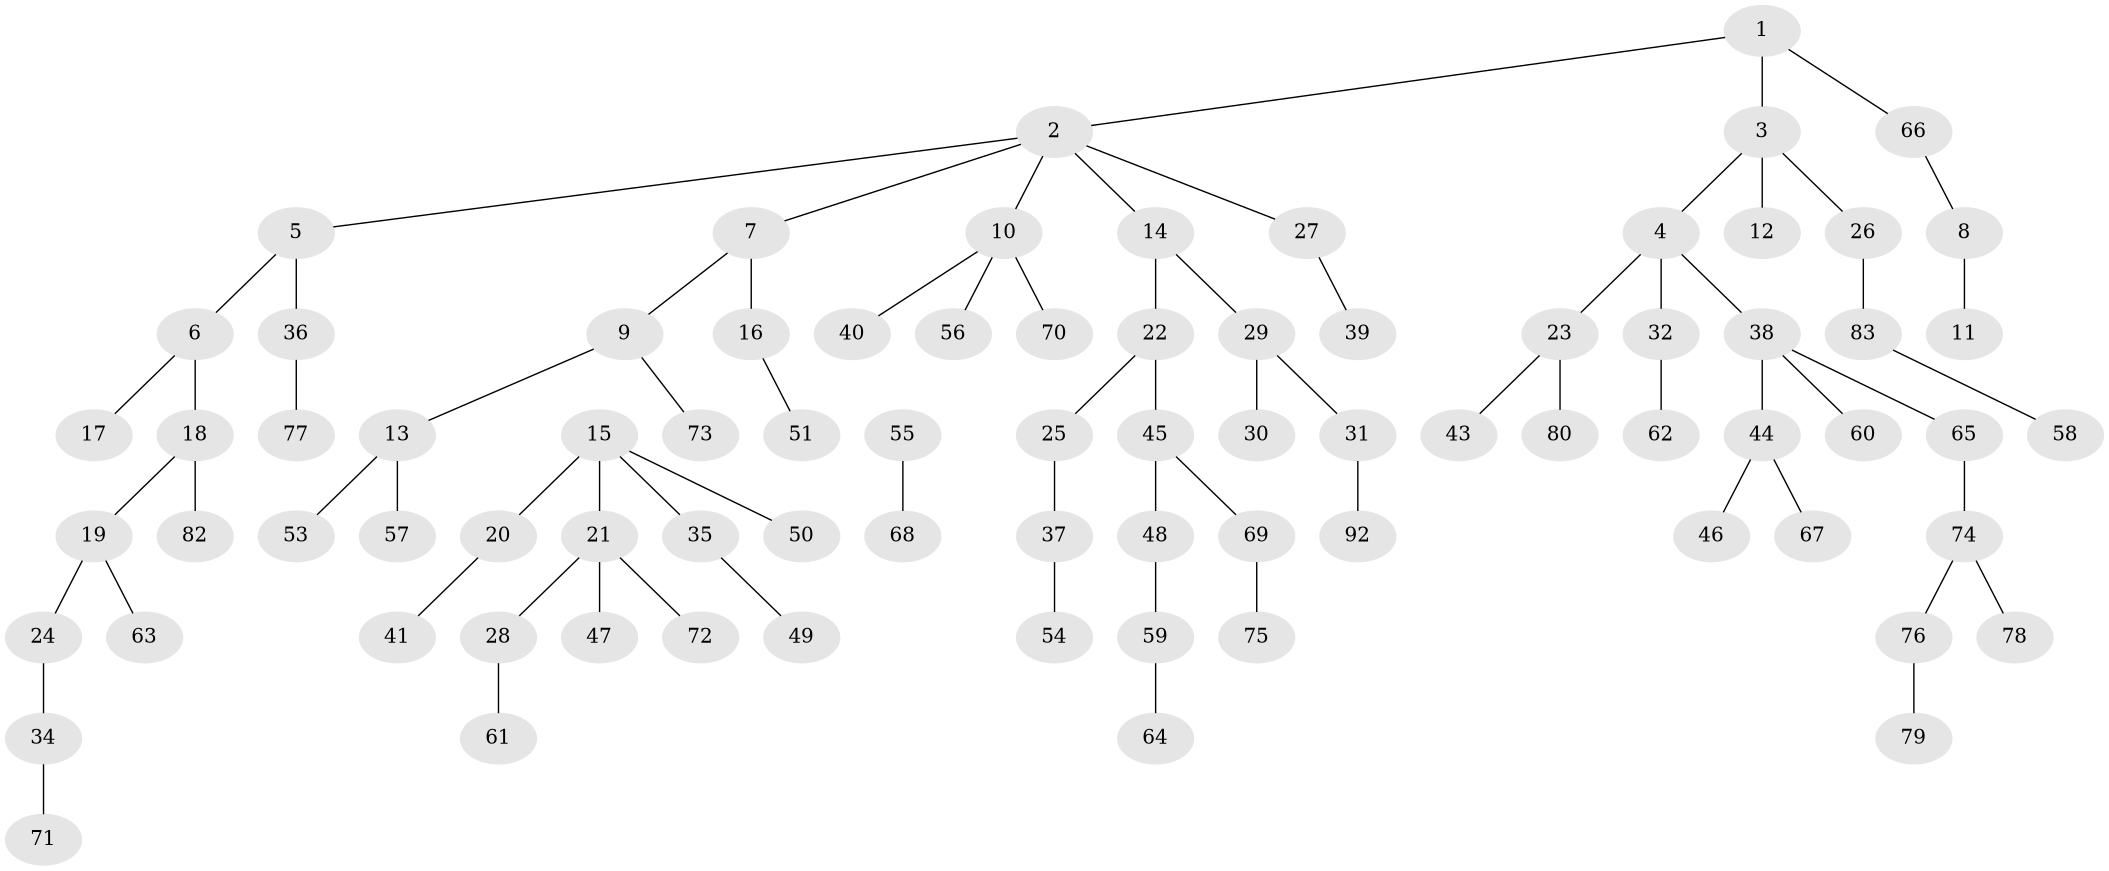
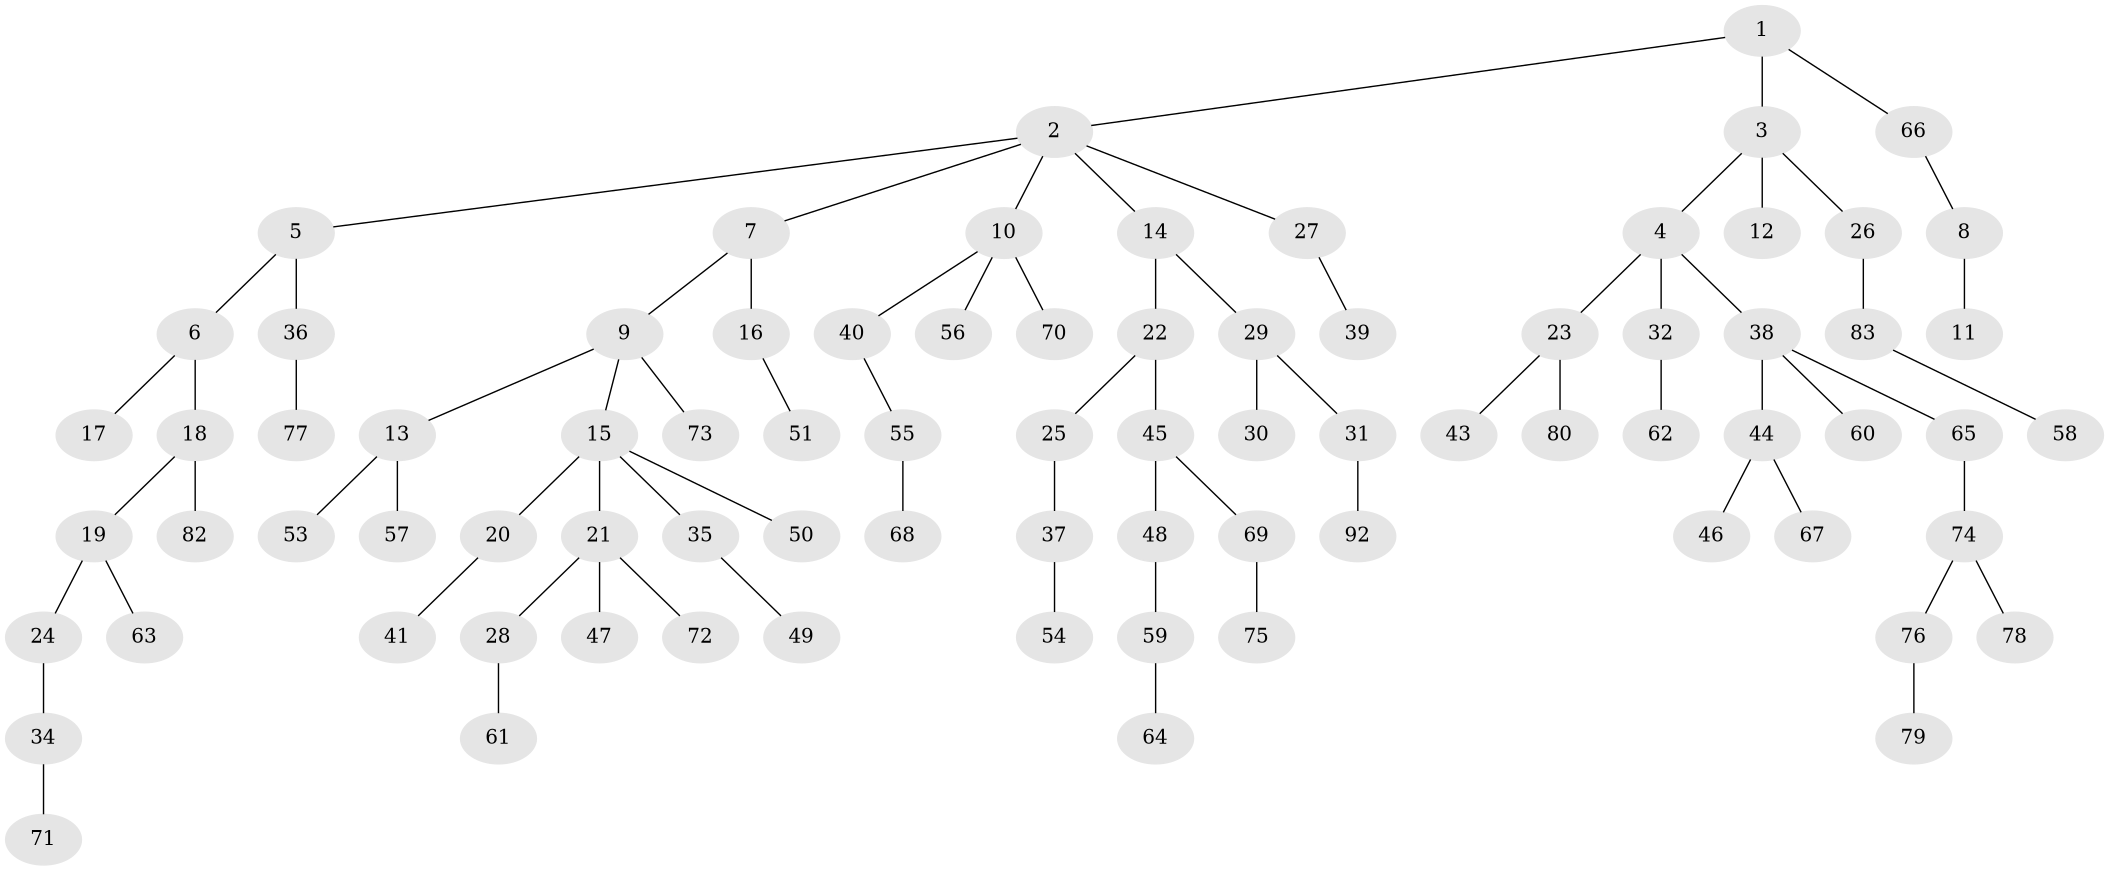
edge "9" -- "15": added
edge "40" -- "55": added
